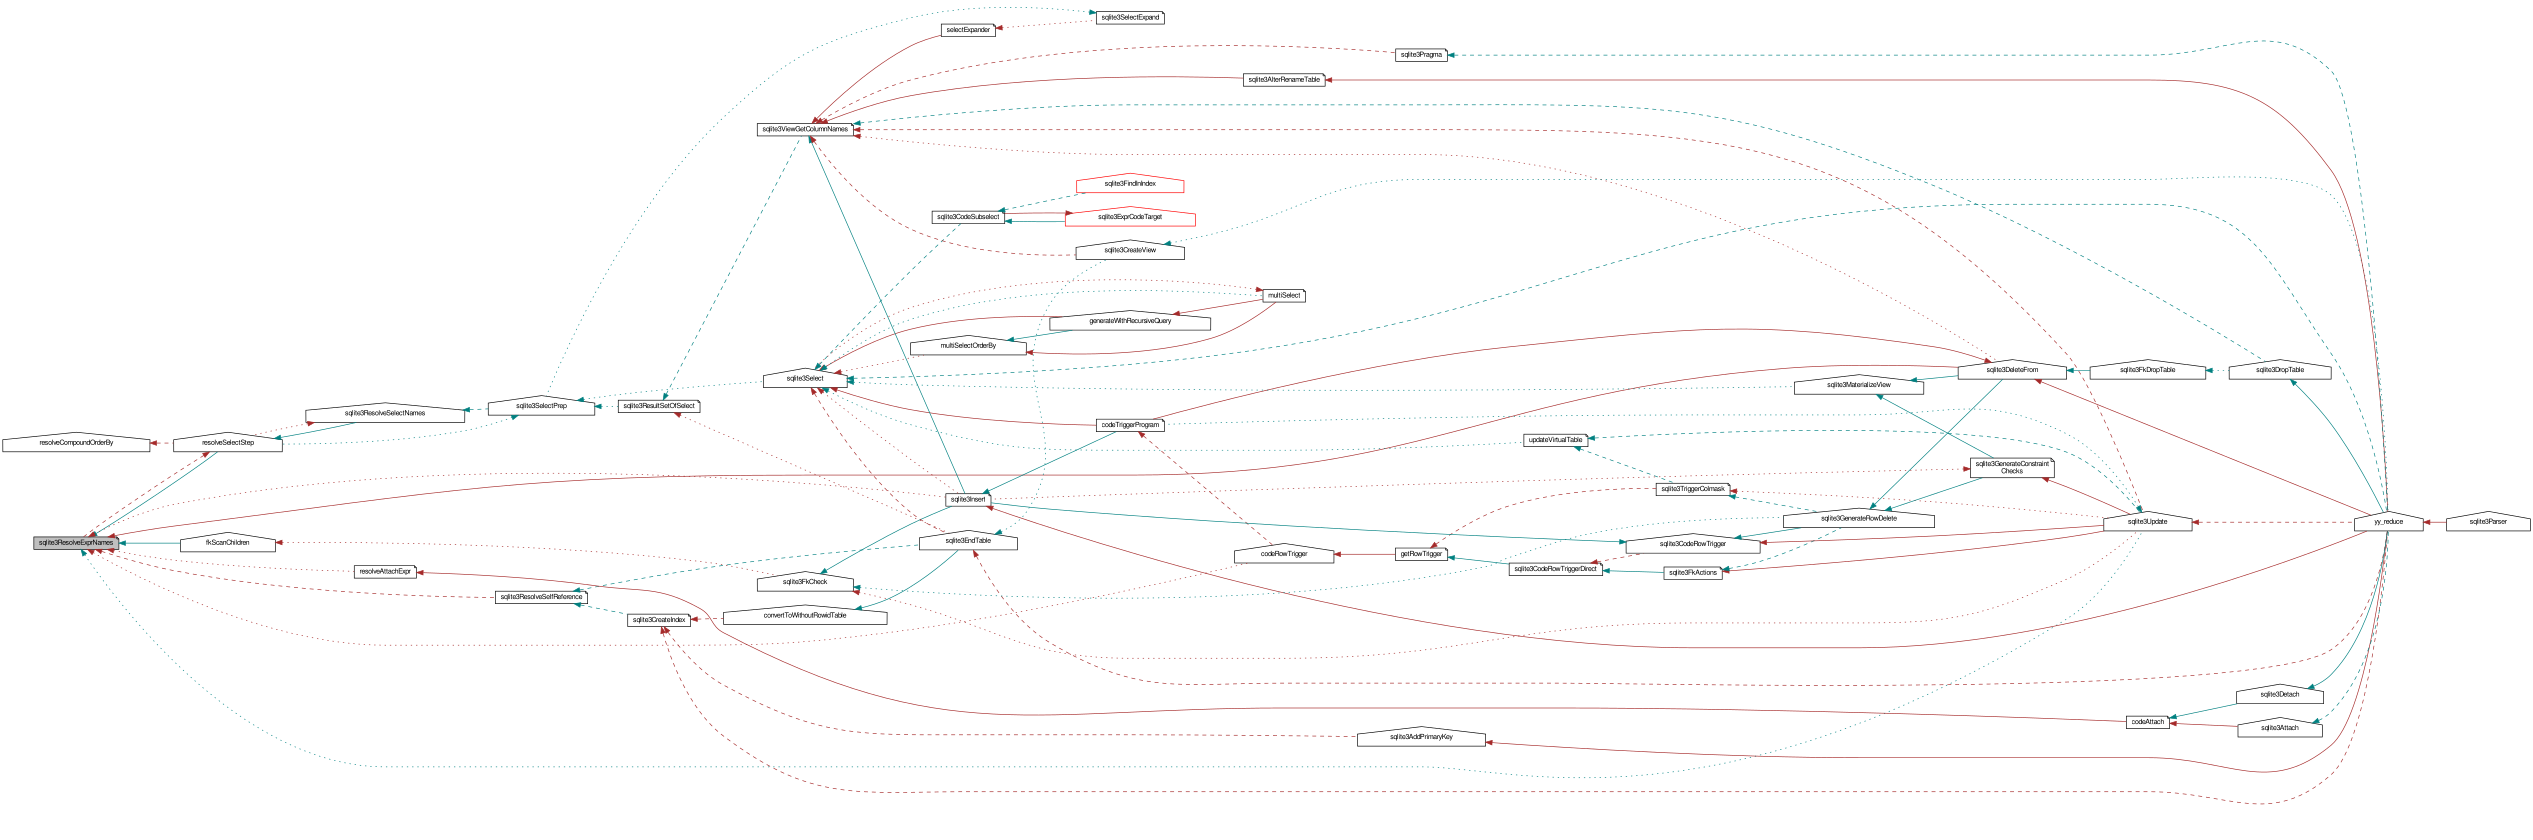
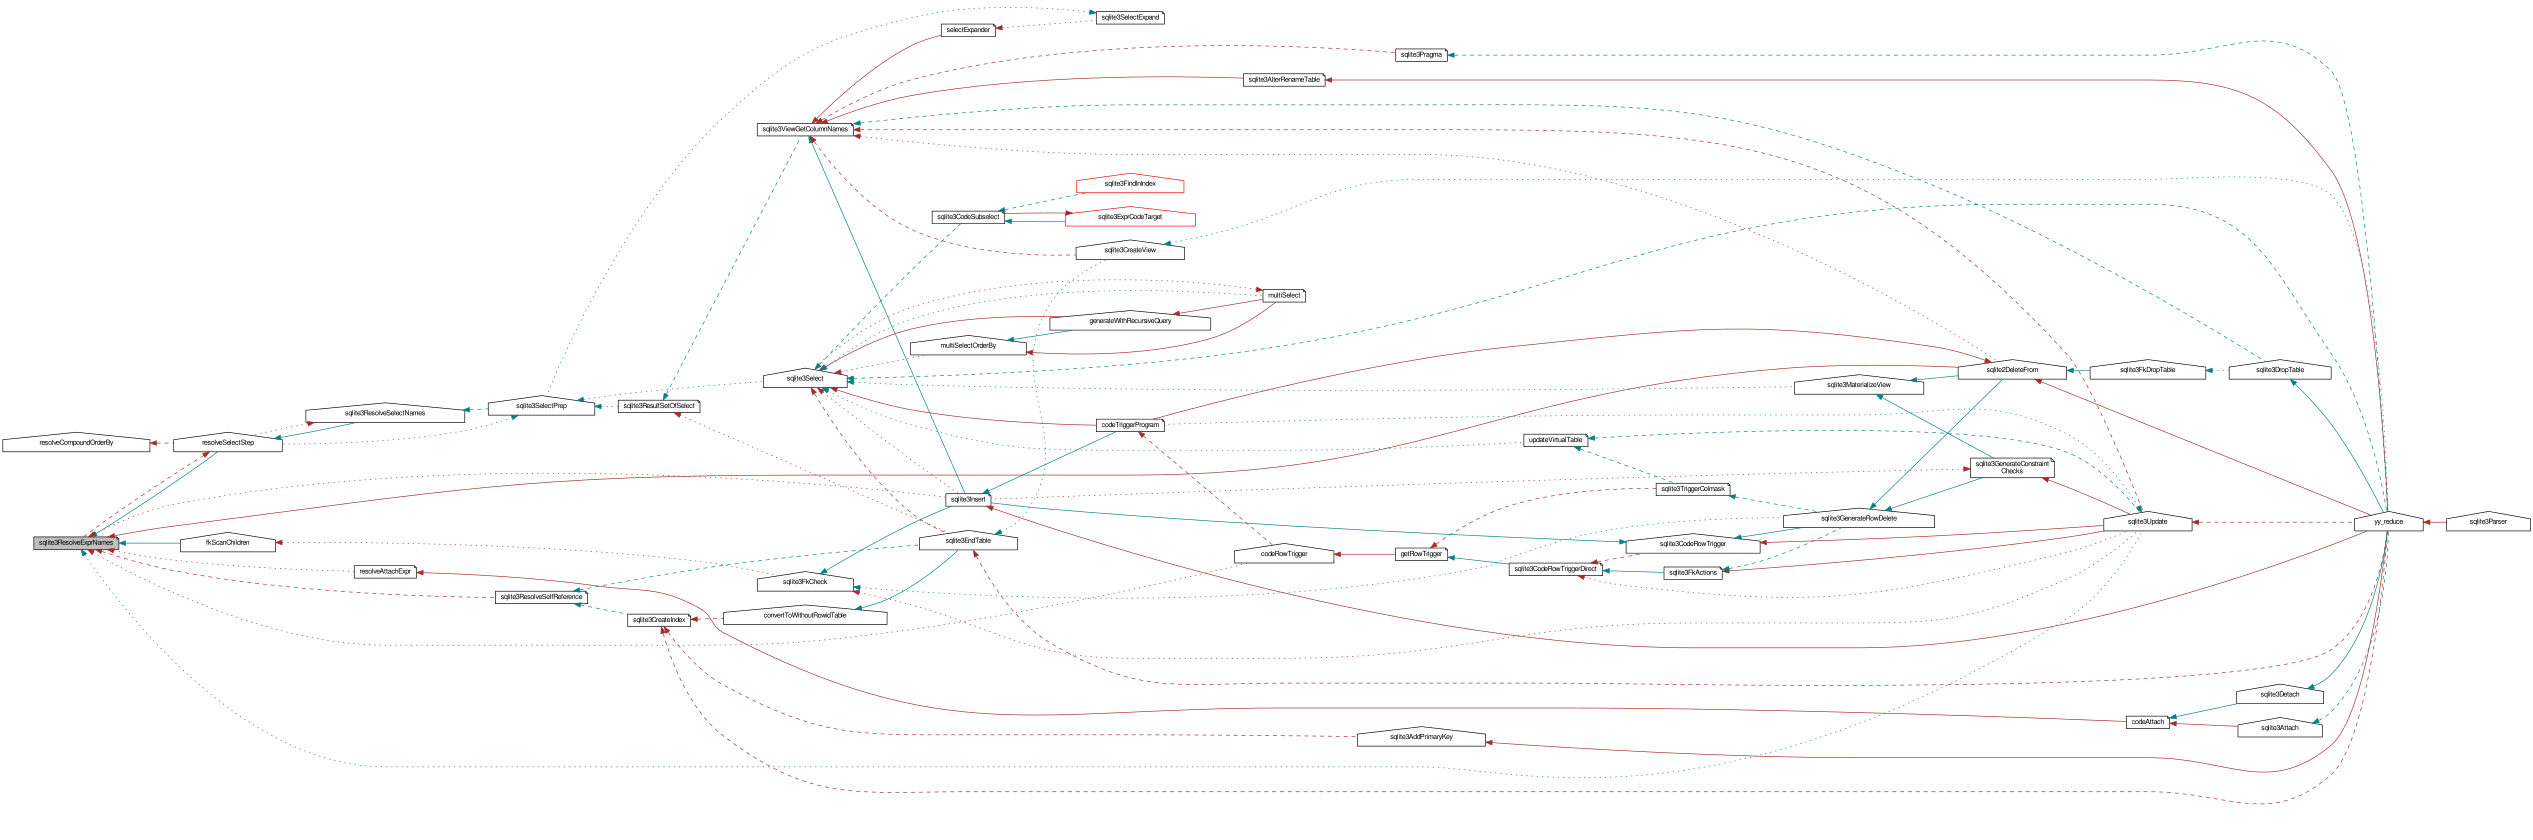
node "sqlite3DeleteFrom": label "sqlite3DeleteFrom" -> "sqlite2DeleteFrom"
edge "sqlite3Update" -> "sqlite3TriggerColmask": now "sqlite3Update" -> "sqlite3CodeRowTriggerDirect"
